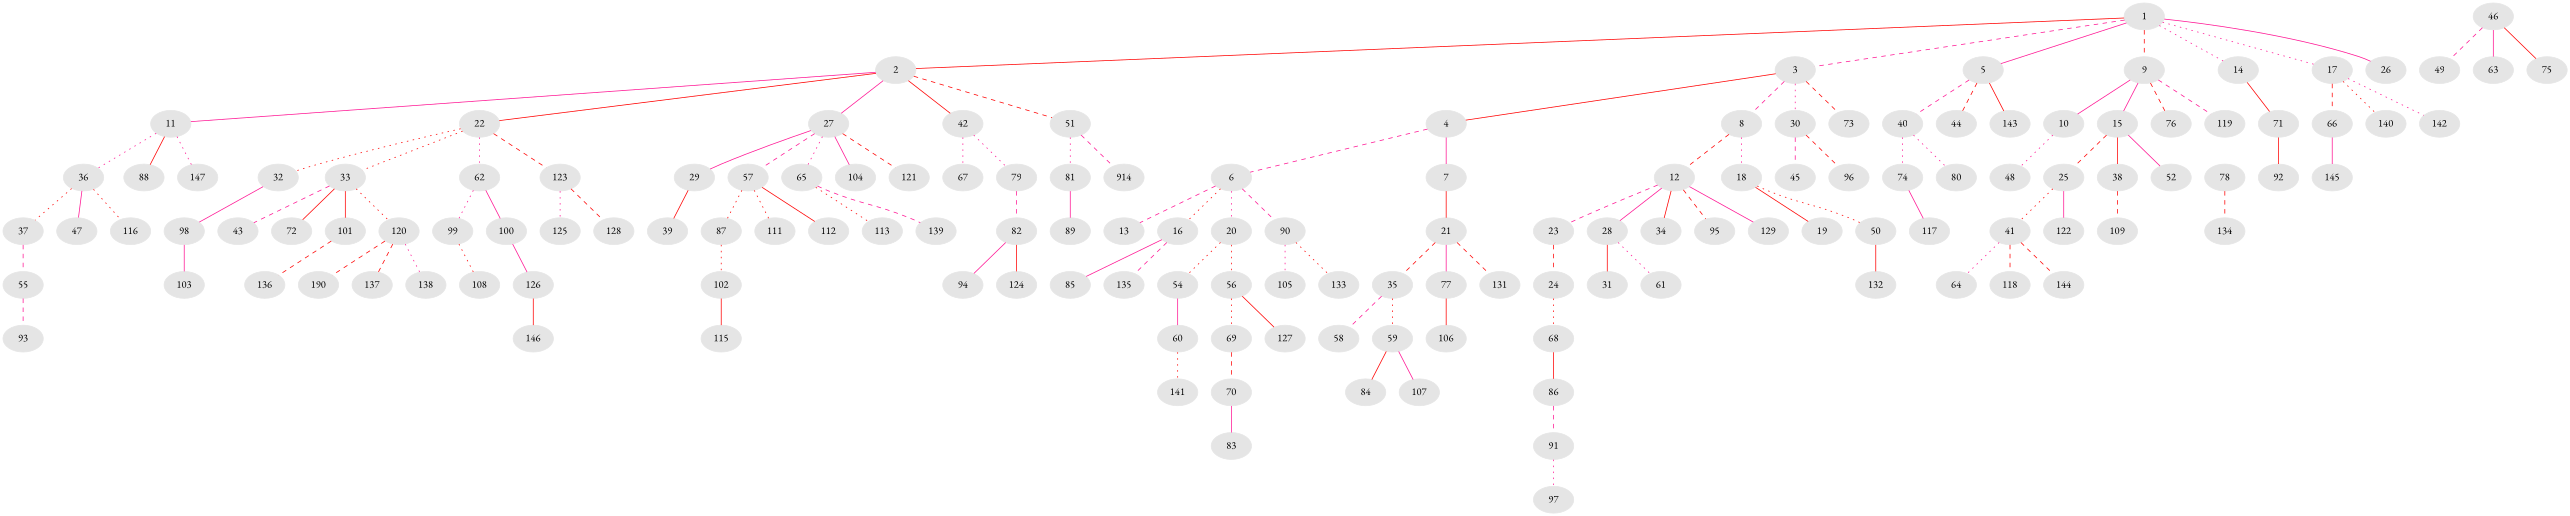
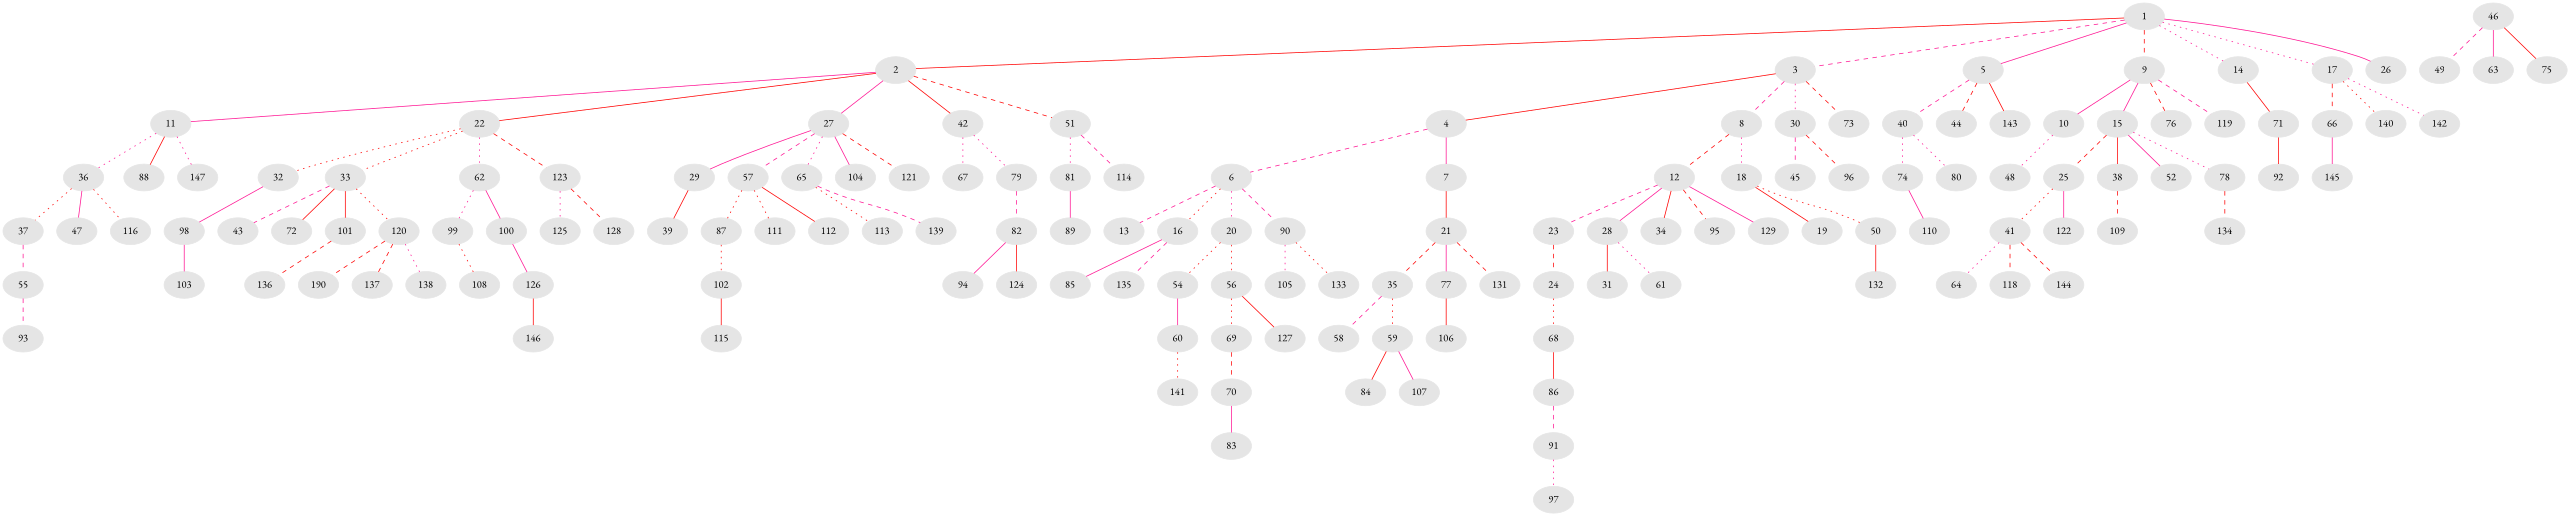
edge "15" -- "78": added
node "914": label "914" -> "114"
node "117": label "117" -> "110"
